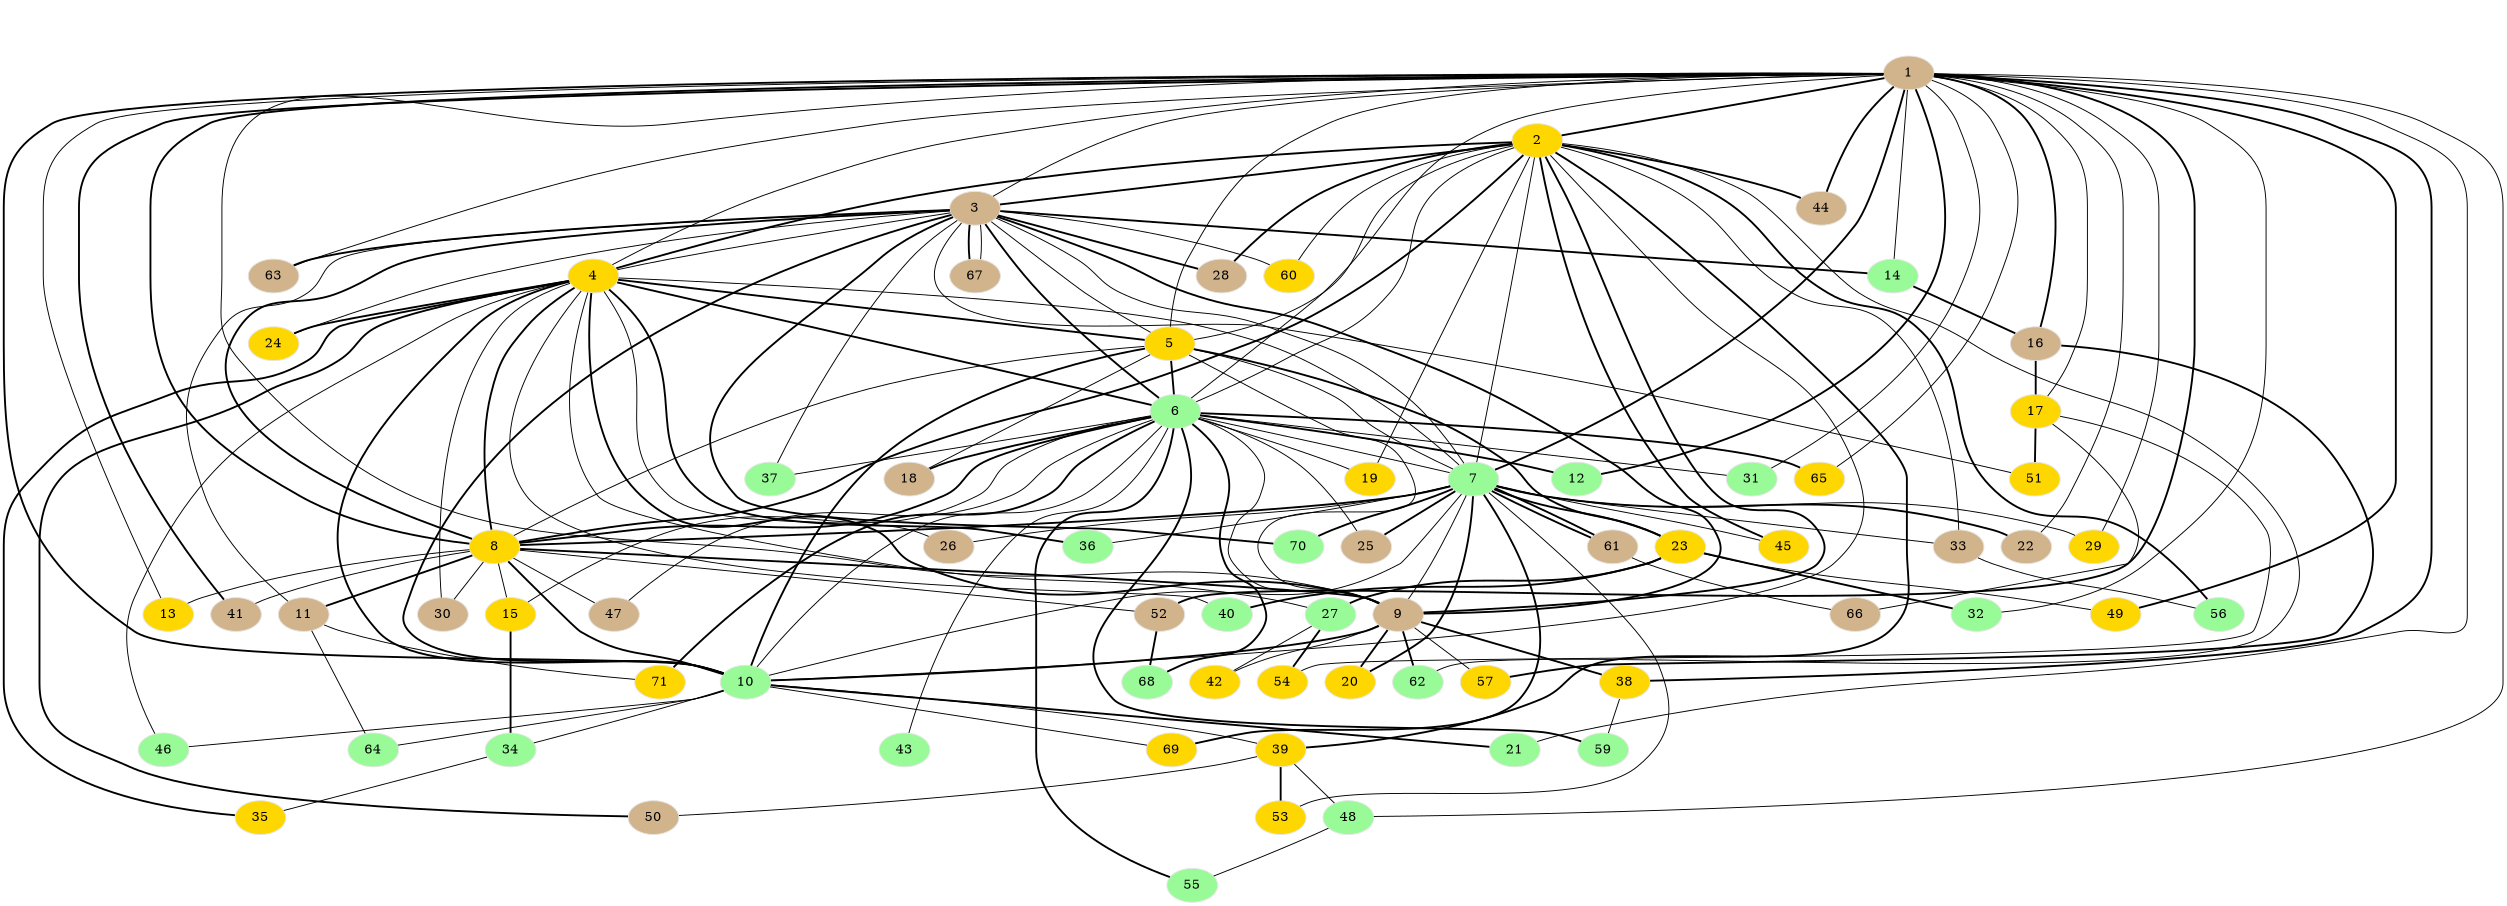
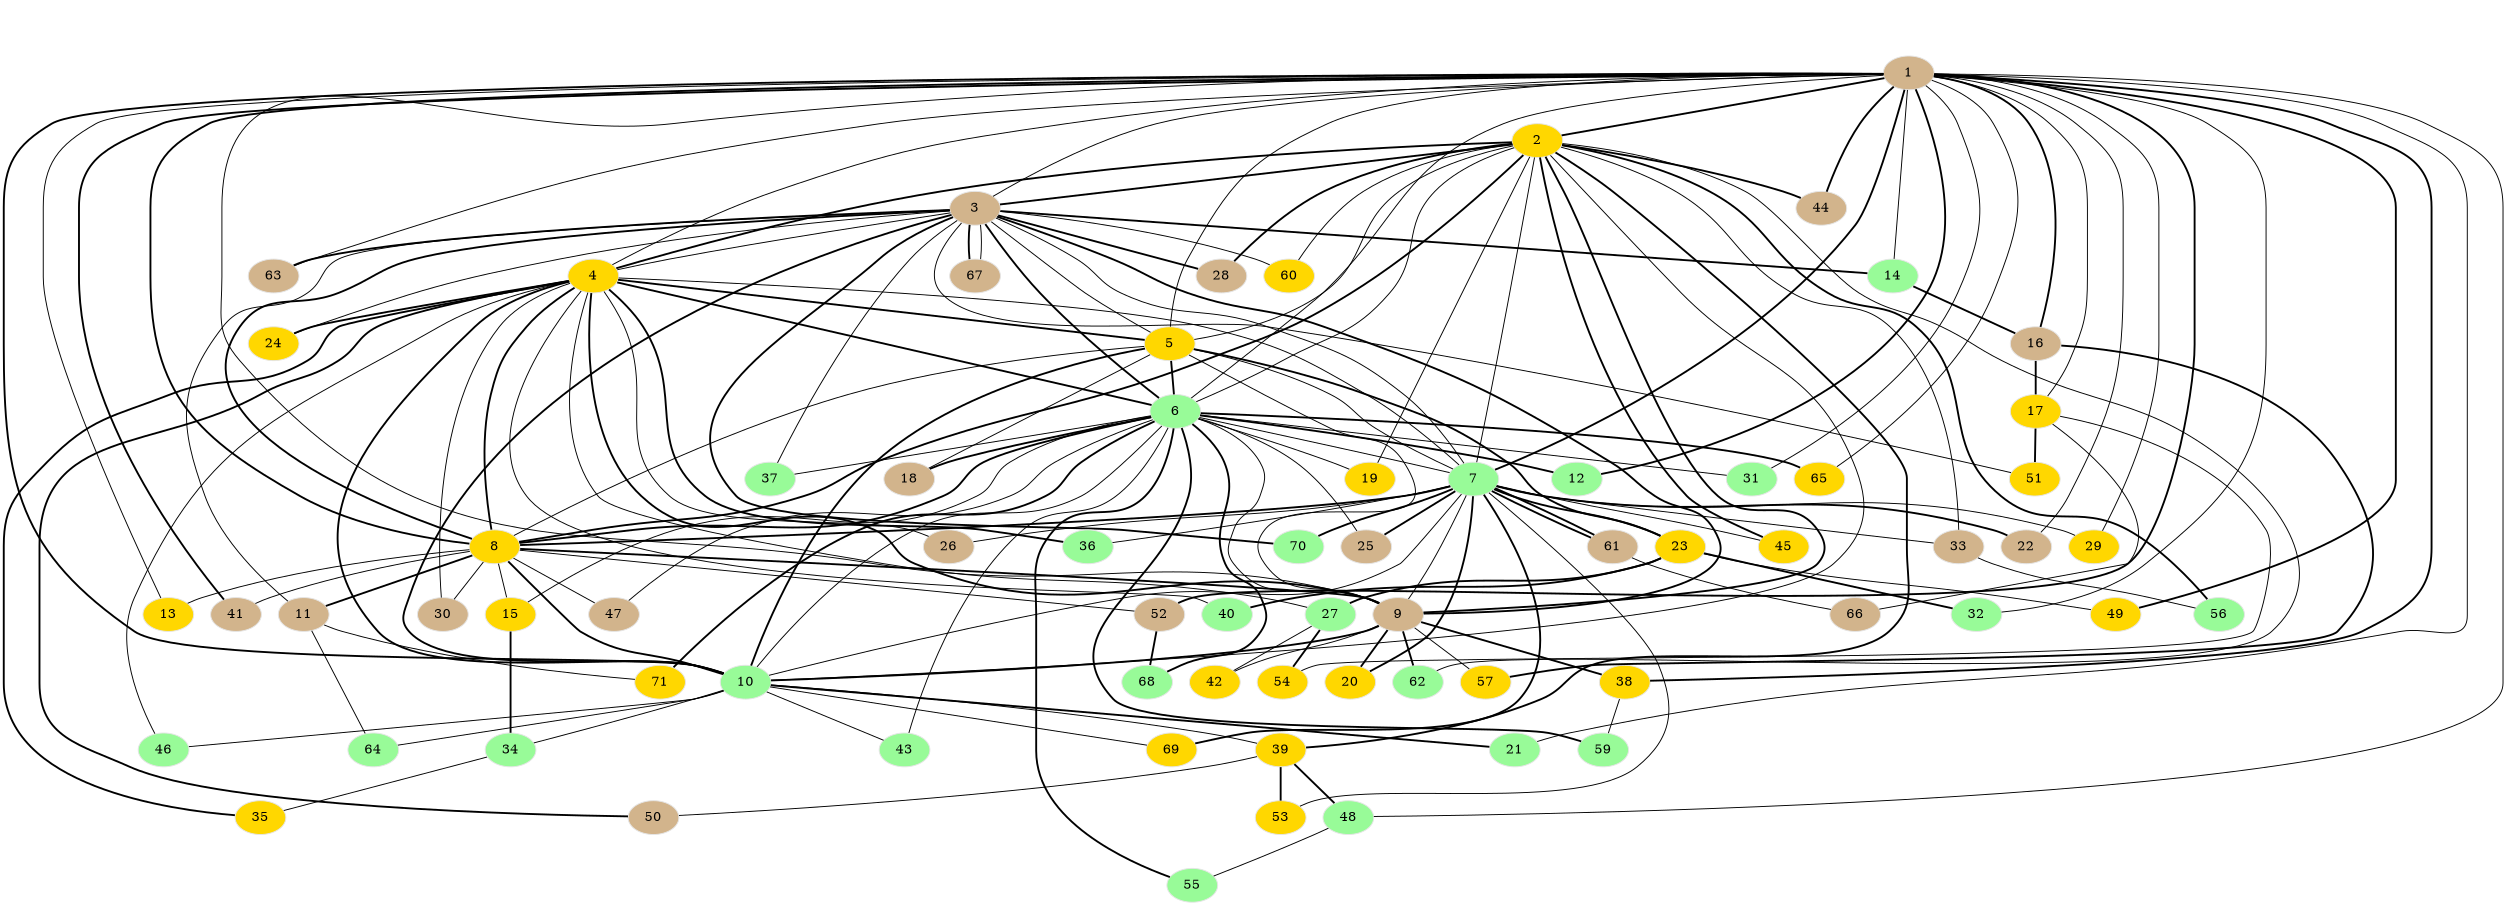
edge "10" -- "43": added
edge "39" -- "48": style solid -> bold
